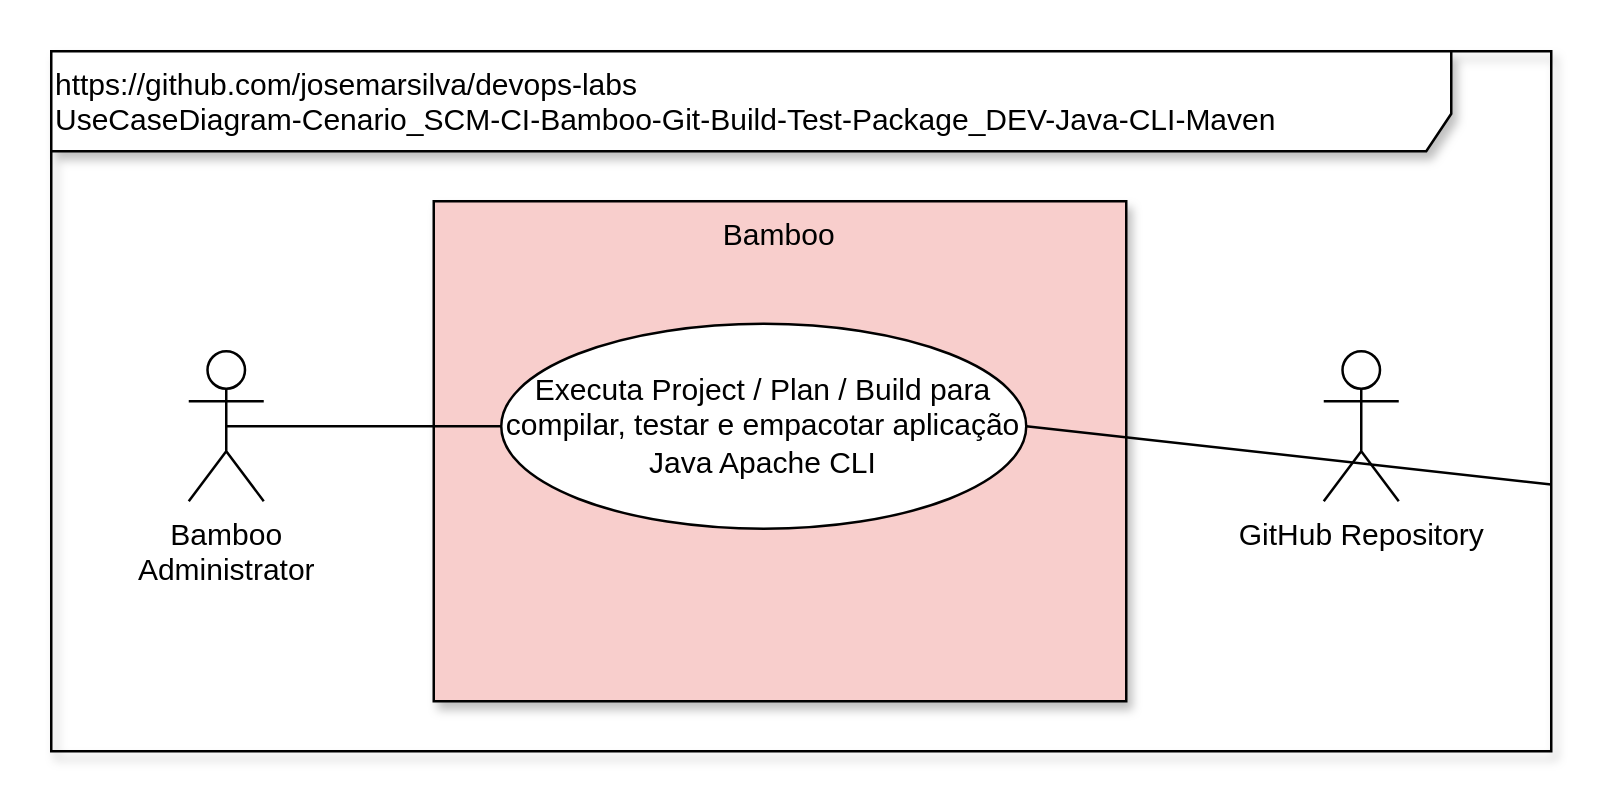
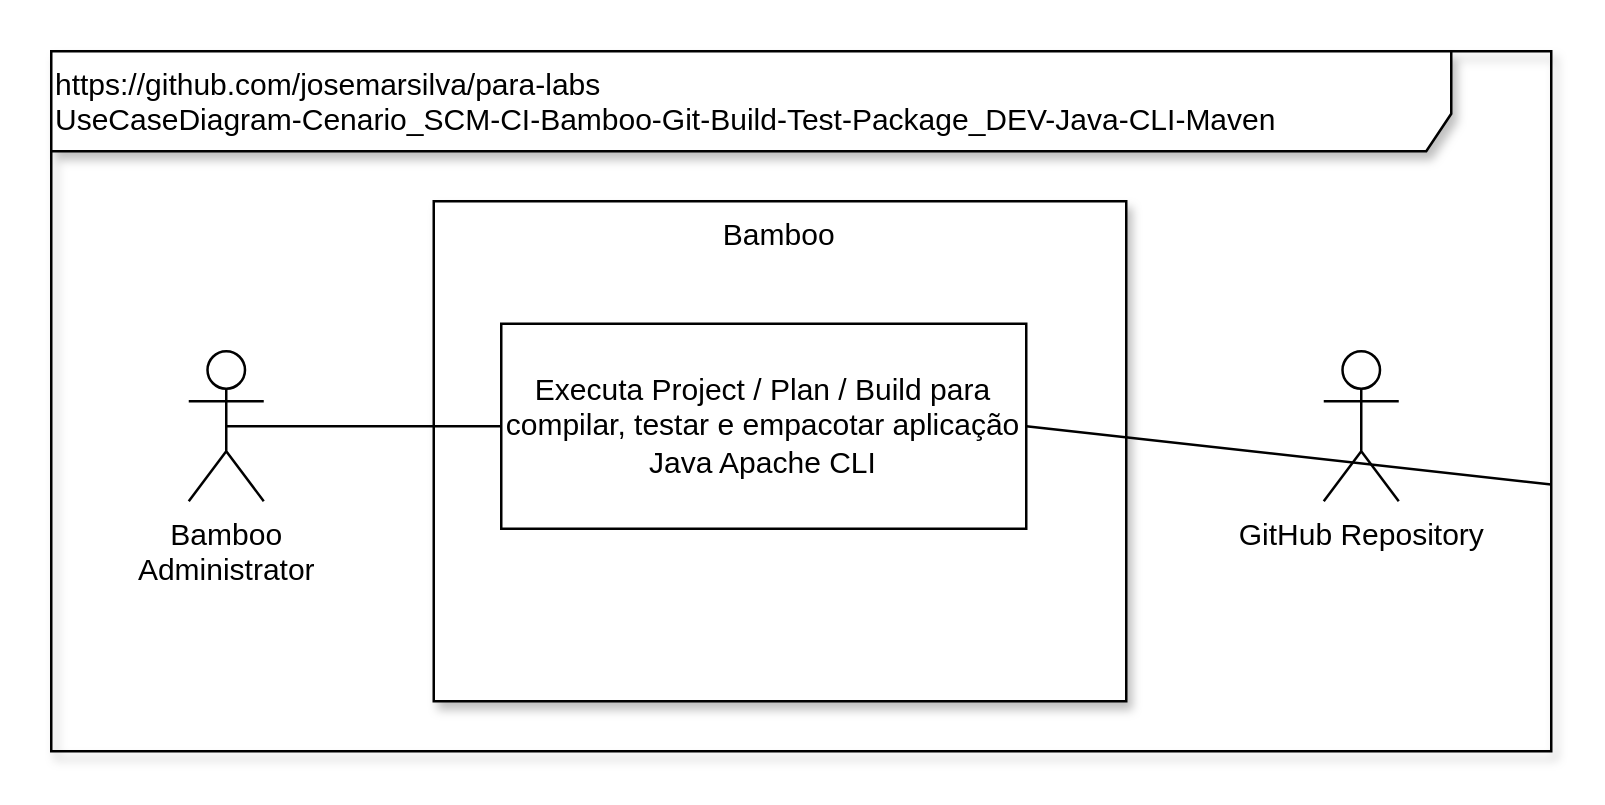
node "https://github.com/josemarsilva/devops-labs UseCaseDiagram-Cenario_SCM-CI-Bamboo-Git-Build-Test-Package_DEV-Java-CLI-Maven": label "https://github.com/josemarsilva/devops-labs UseCaseDiagram-Cenario_SCM-CI-Bamboo-Git-Build-Test-Package_DEV-Java-CLI-Maven" -> "https://github.com/josemarsilva/para-labs UseCaseDiagram-Cenario_SCM-CI-Bamboo-Git-Build-Test-Package_DEV-Java-CLI-Maven"
node "Bamboo": fillcolor #f8cecc -> #ffffff
node "Executa Project / Plan / Build para compilar, testar e empacotar aplicação Java Apache CLI": shape ellipse -> rectangle
